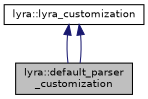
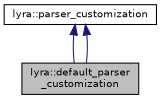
node "lyra::lyra_customization": label "lyra::lyra_customization" -> "lyra::parser_customization"
